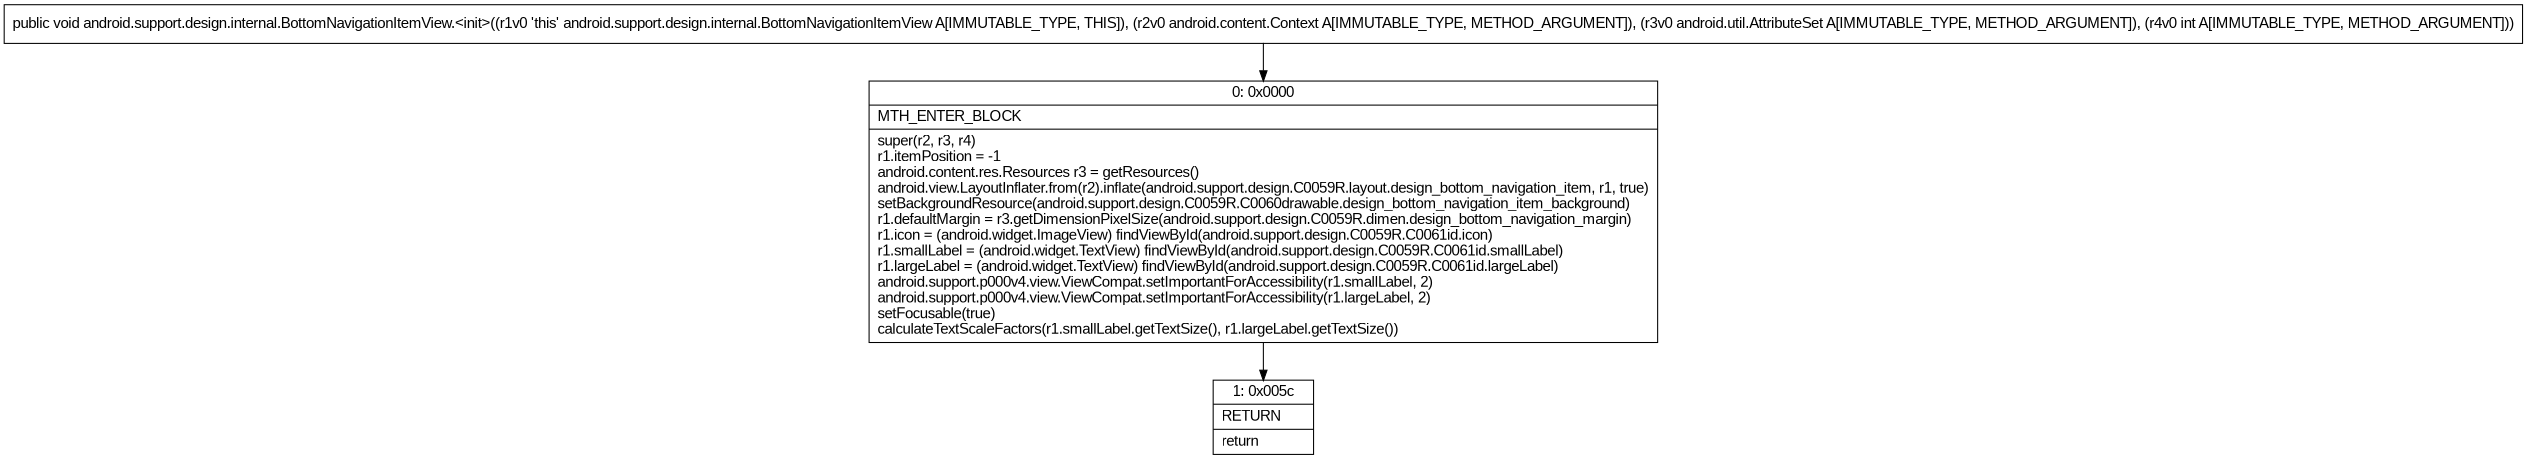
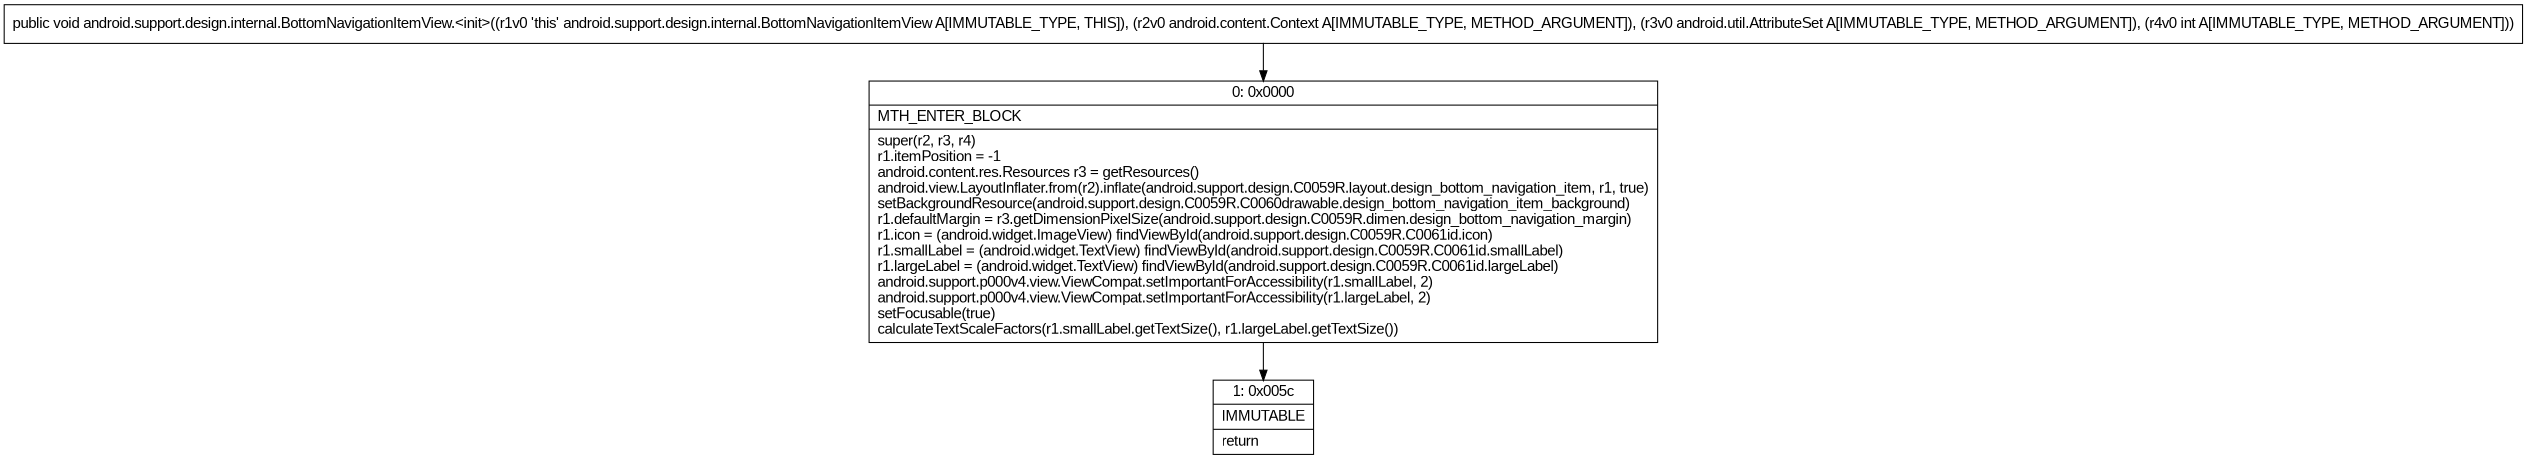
node "1: 0x005c": text "RETURN" -> "IMMUTABLE"
